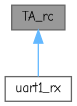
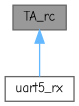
node "uart1_rx": label "uart1_rx" -> "uart5_rx"
